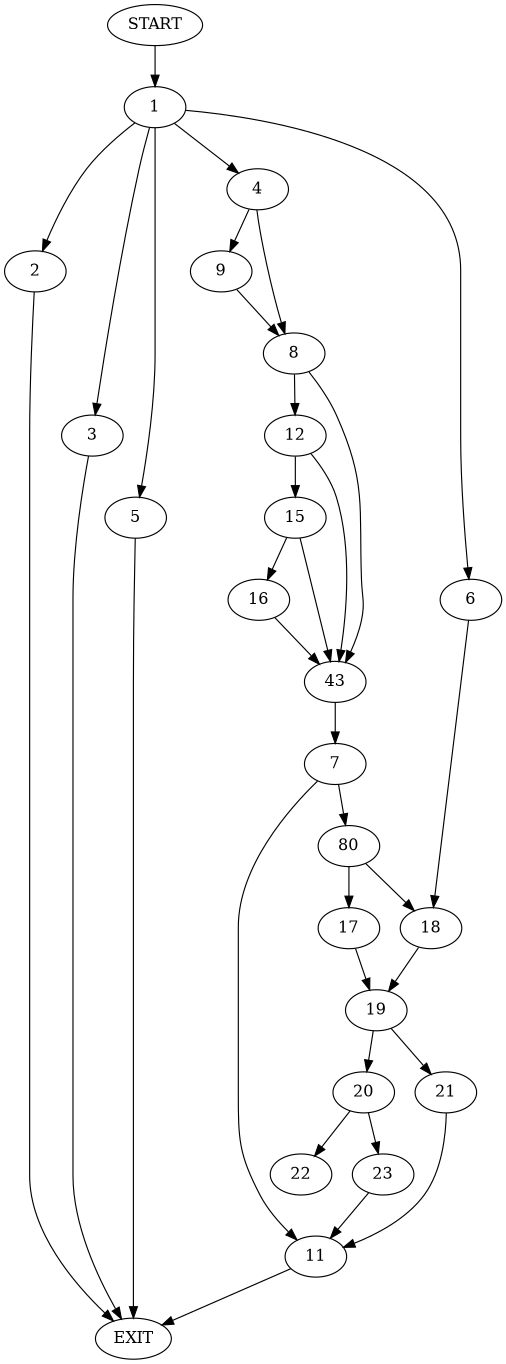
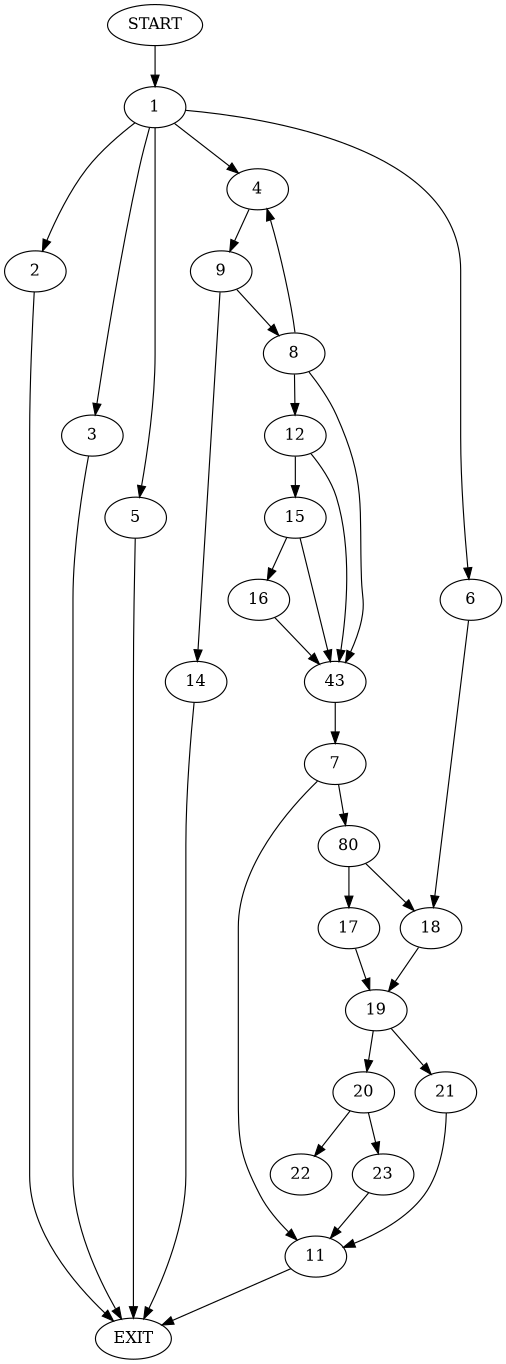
edge "4" -> "8": reversed
node "14": added
